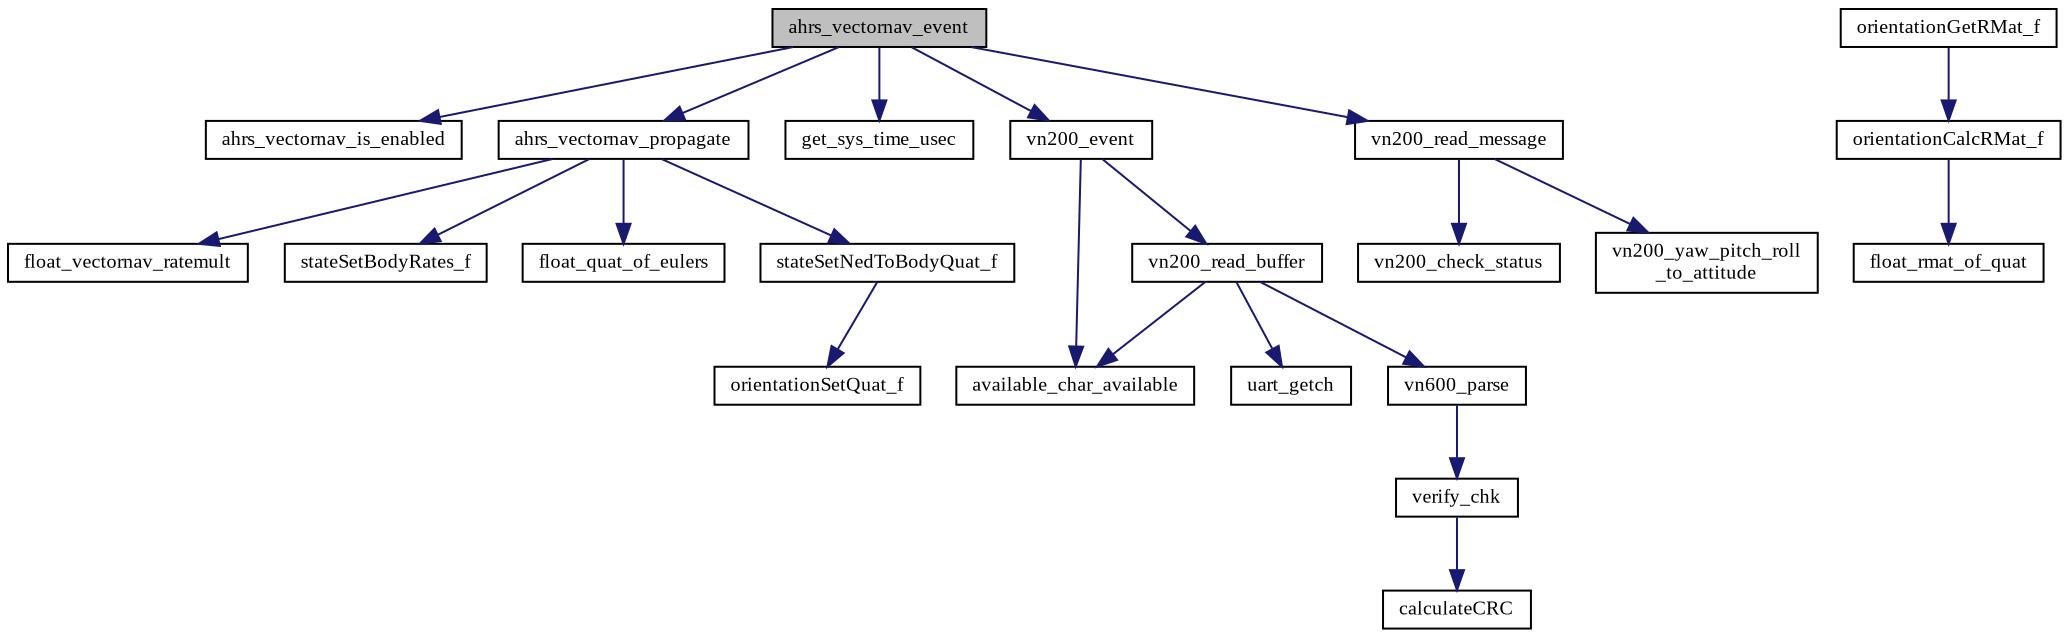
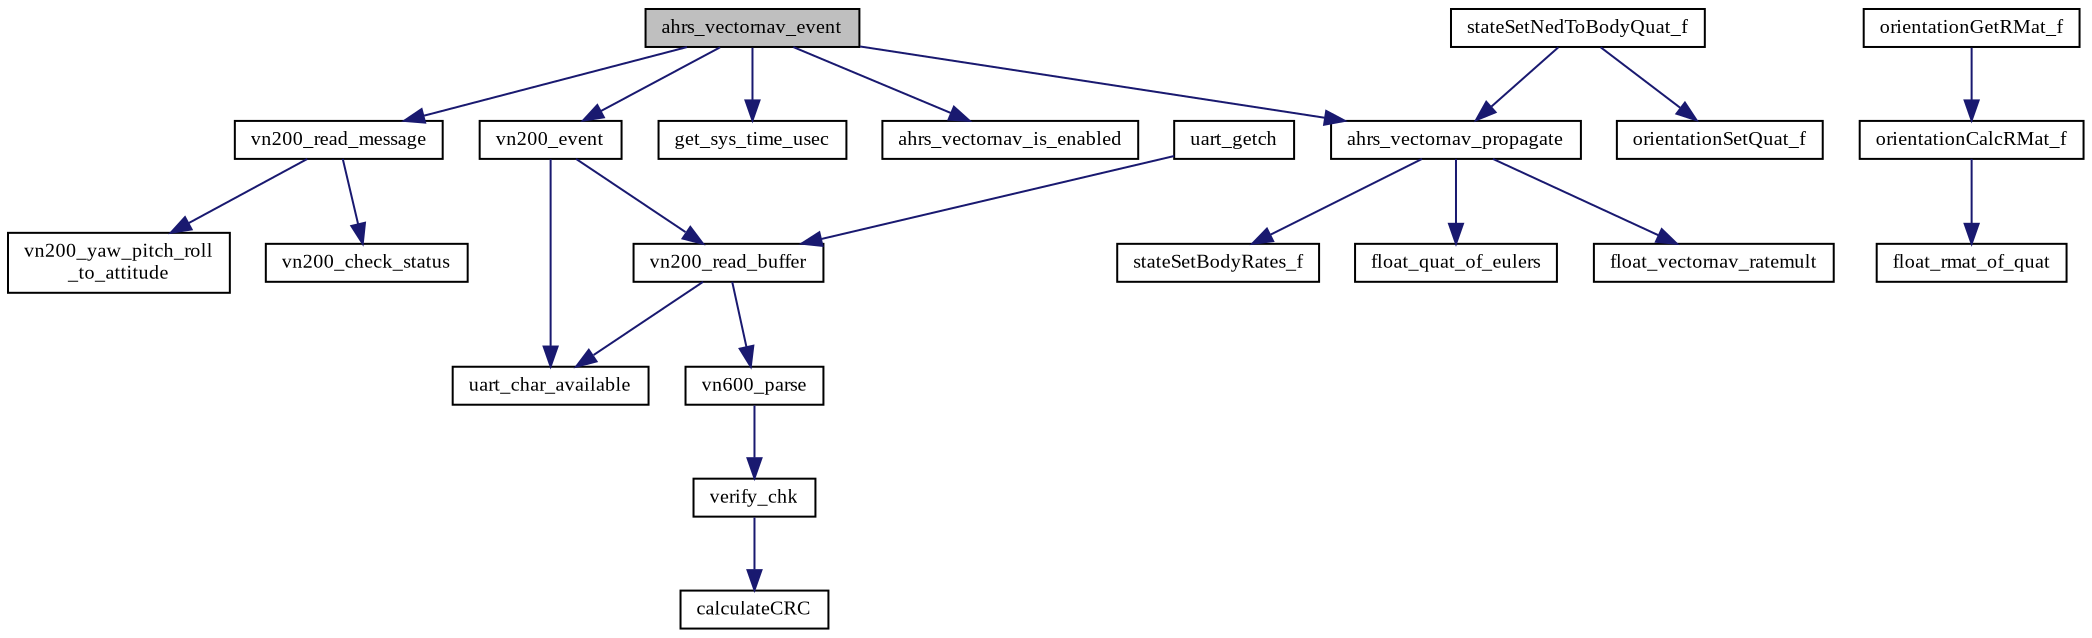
edge "ahrs_vectornav_propagate" -> "stateSetNedToBodyQuat_f": reversed
edge "vn200_read_buffer" -> "uart_getch": reversed
node "available_char_available": label "available_char_available" -> "uart_char_available"
